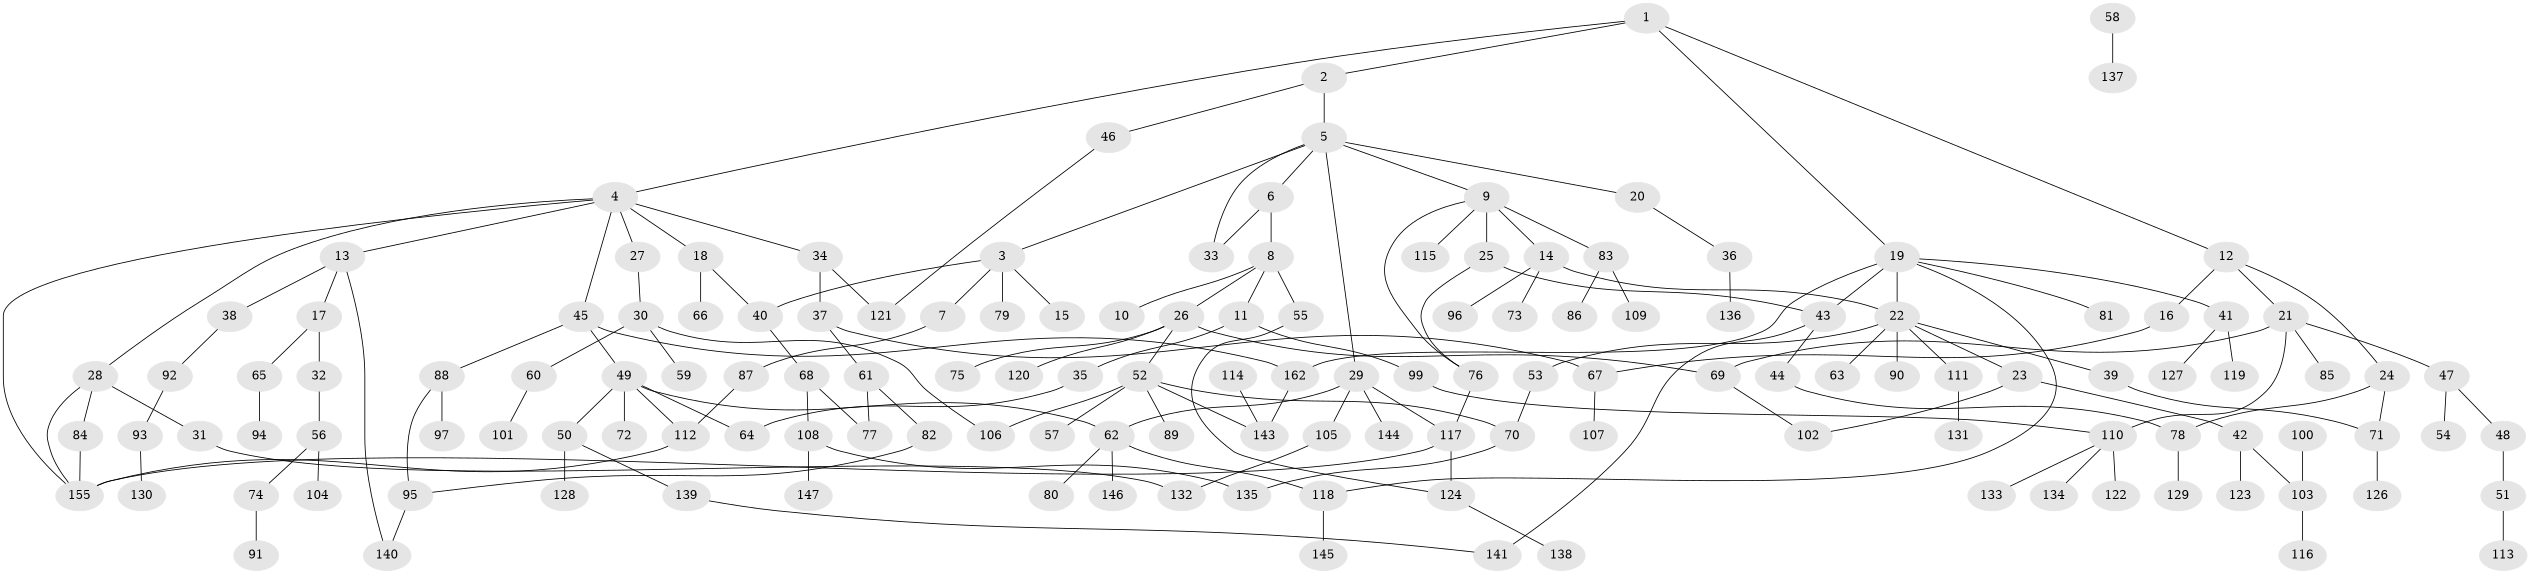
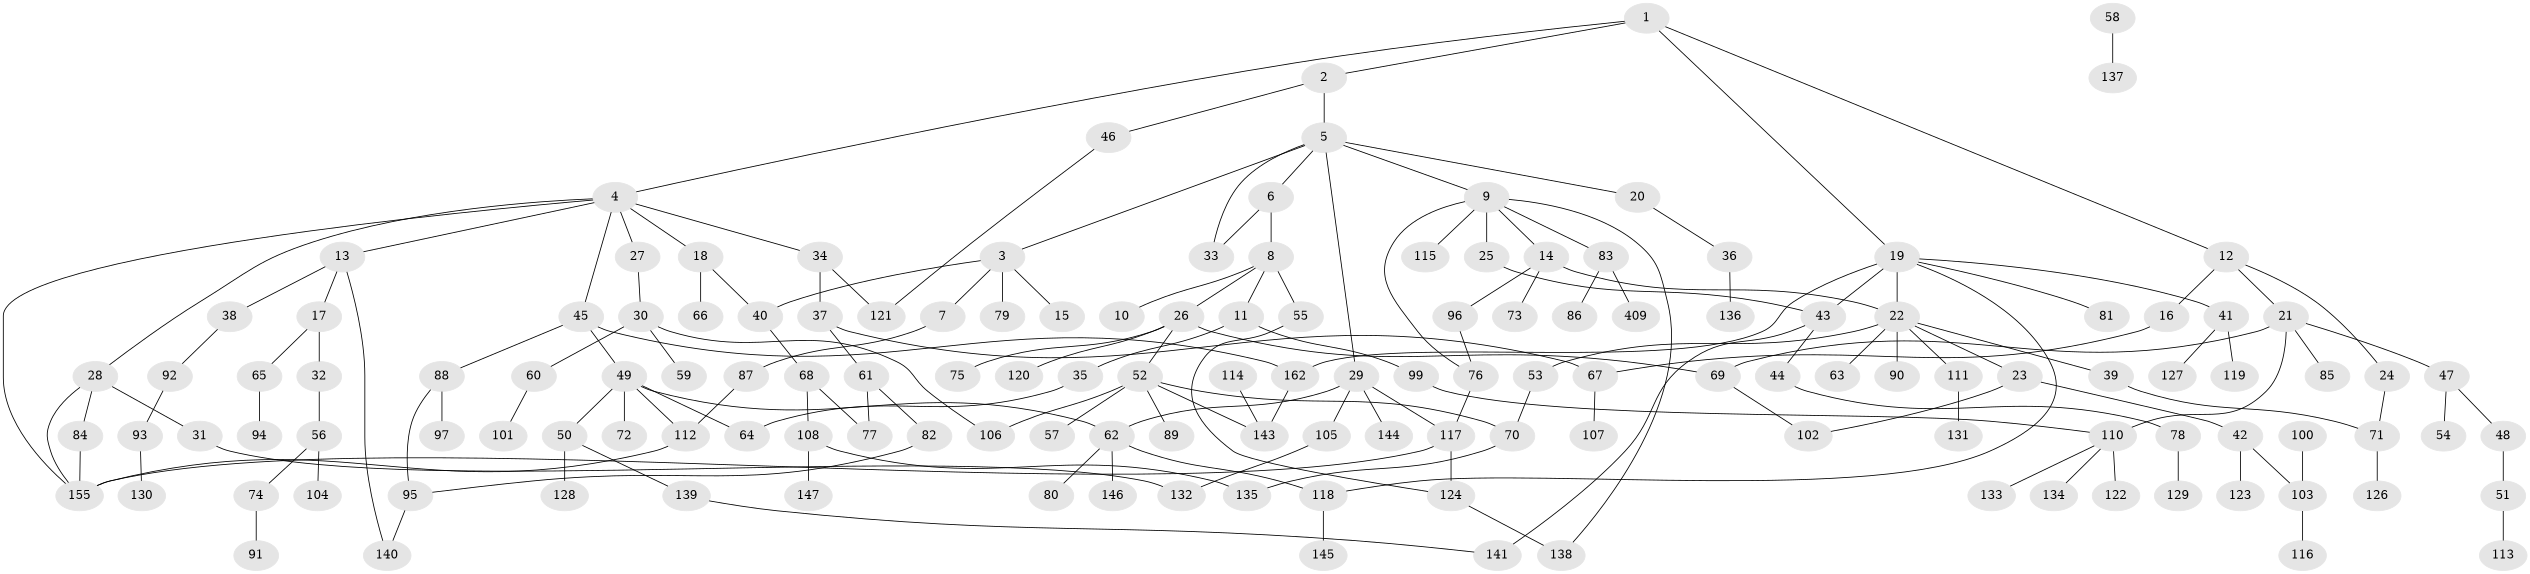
edge "25" -- "76": now "96" -- "76"
node "109": label "109" -> "409"
edge "9" -- "138": added
edge "24" -- "78": removed
